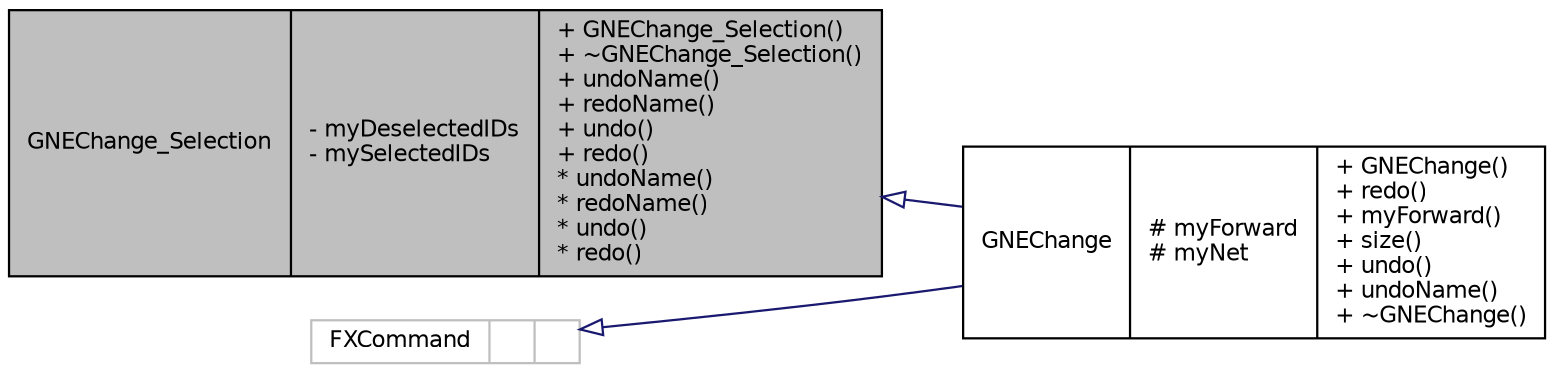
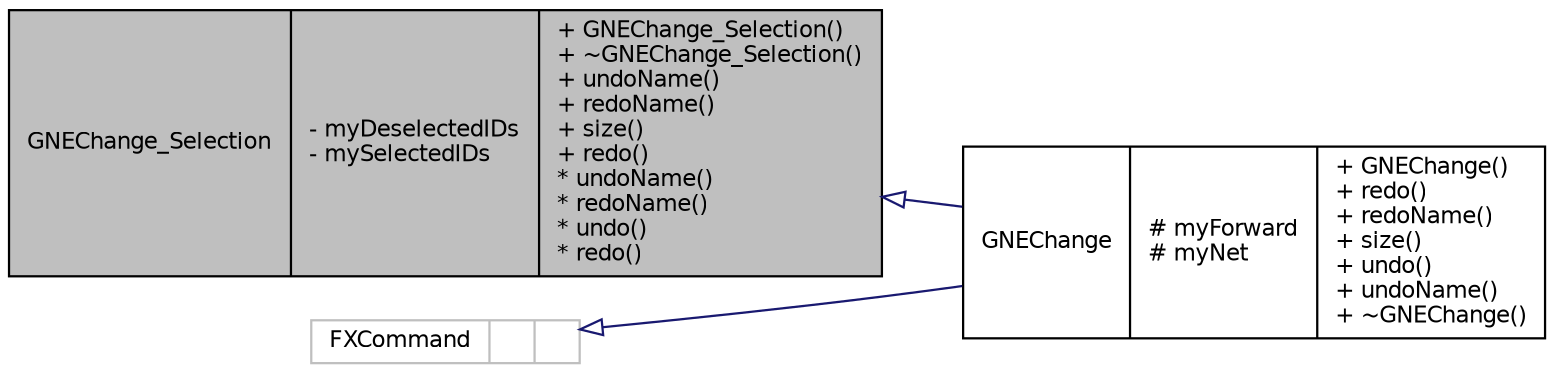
node "GNEChange_Selection": text "+ undo()" -> "+ size()"
node "GNEChange": text "+ myForward()" -> "+ redoName()"
